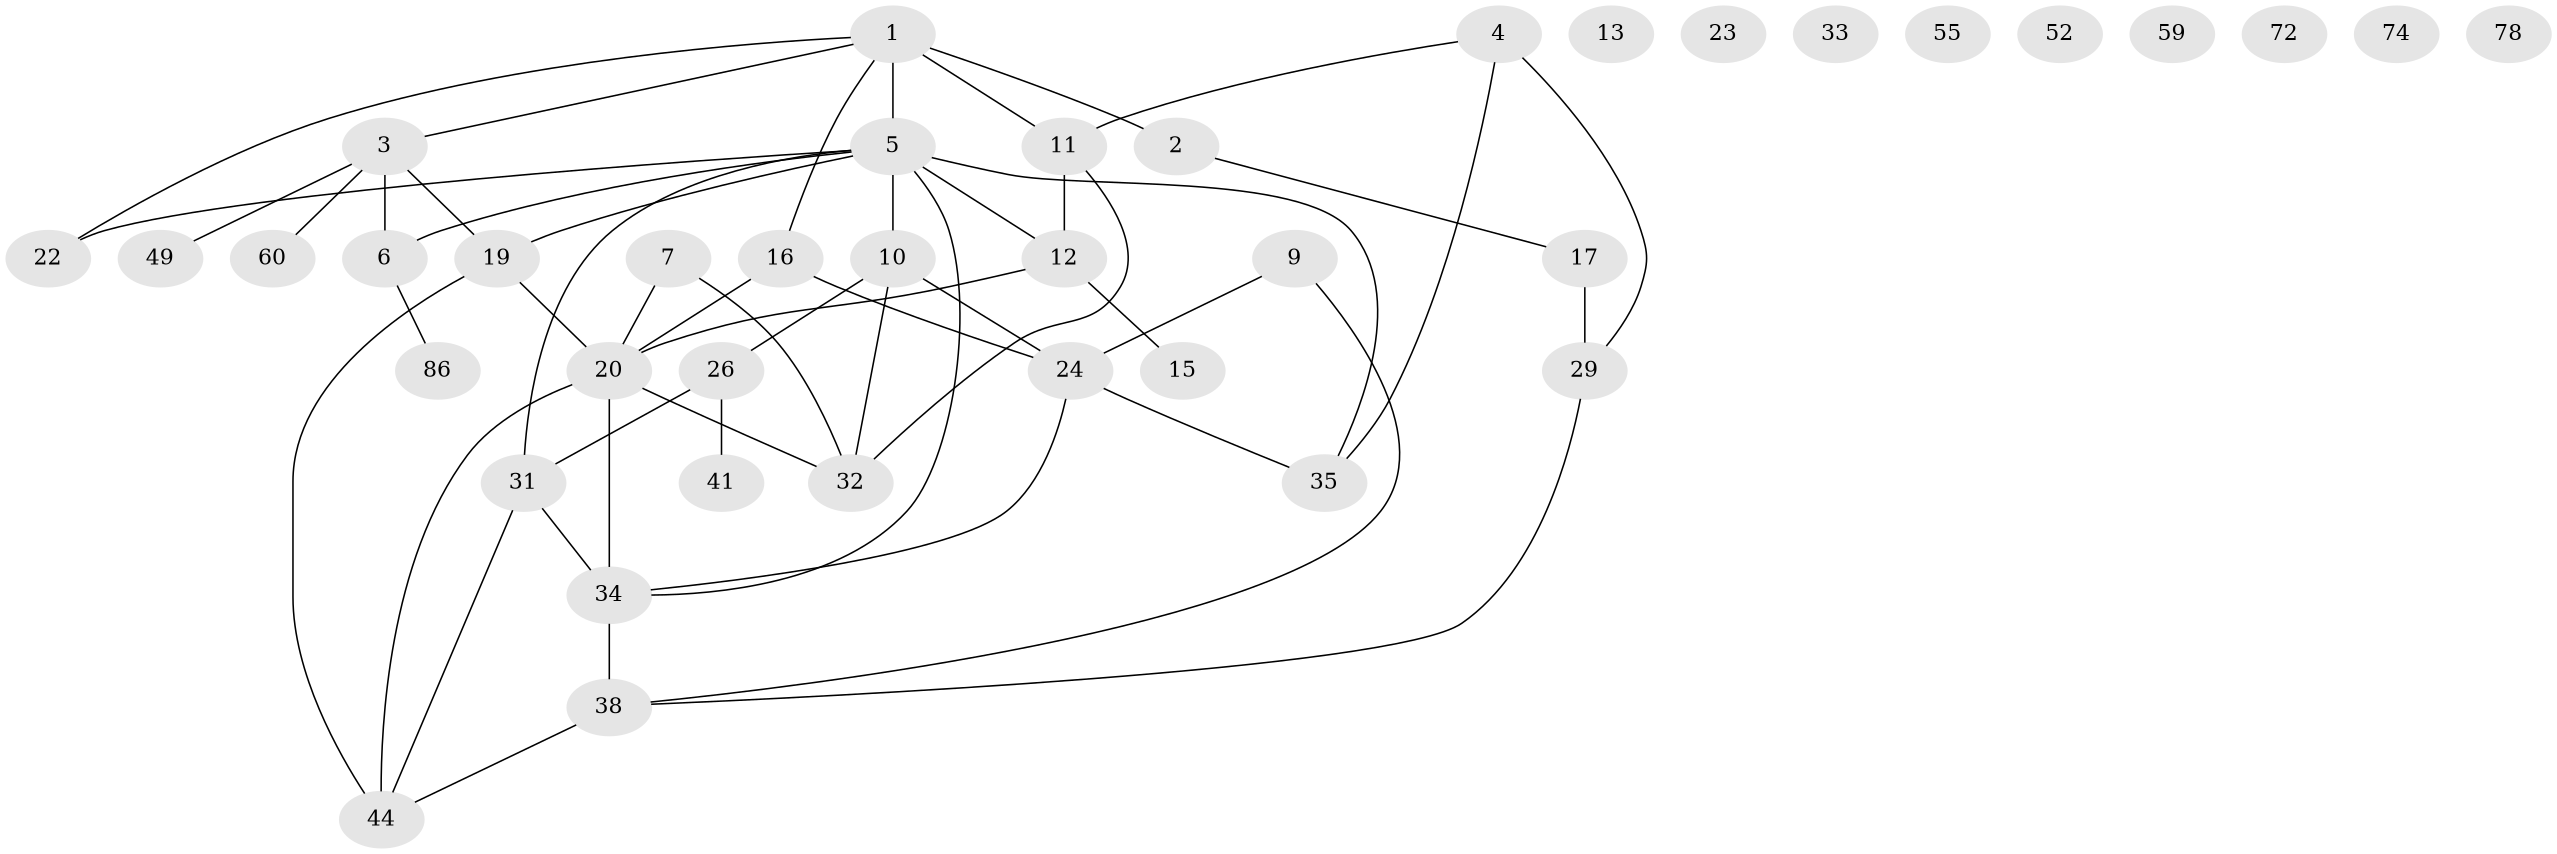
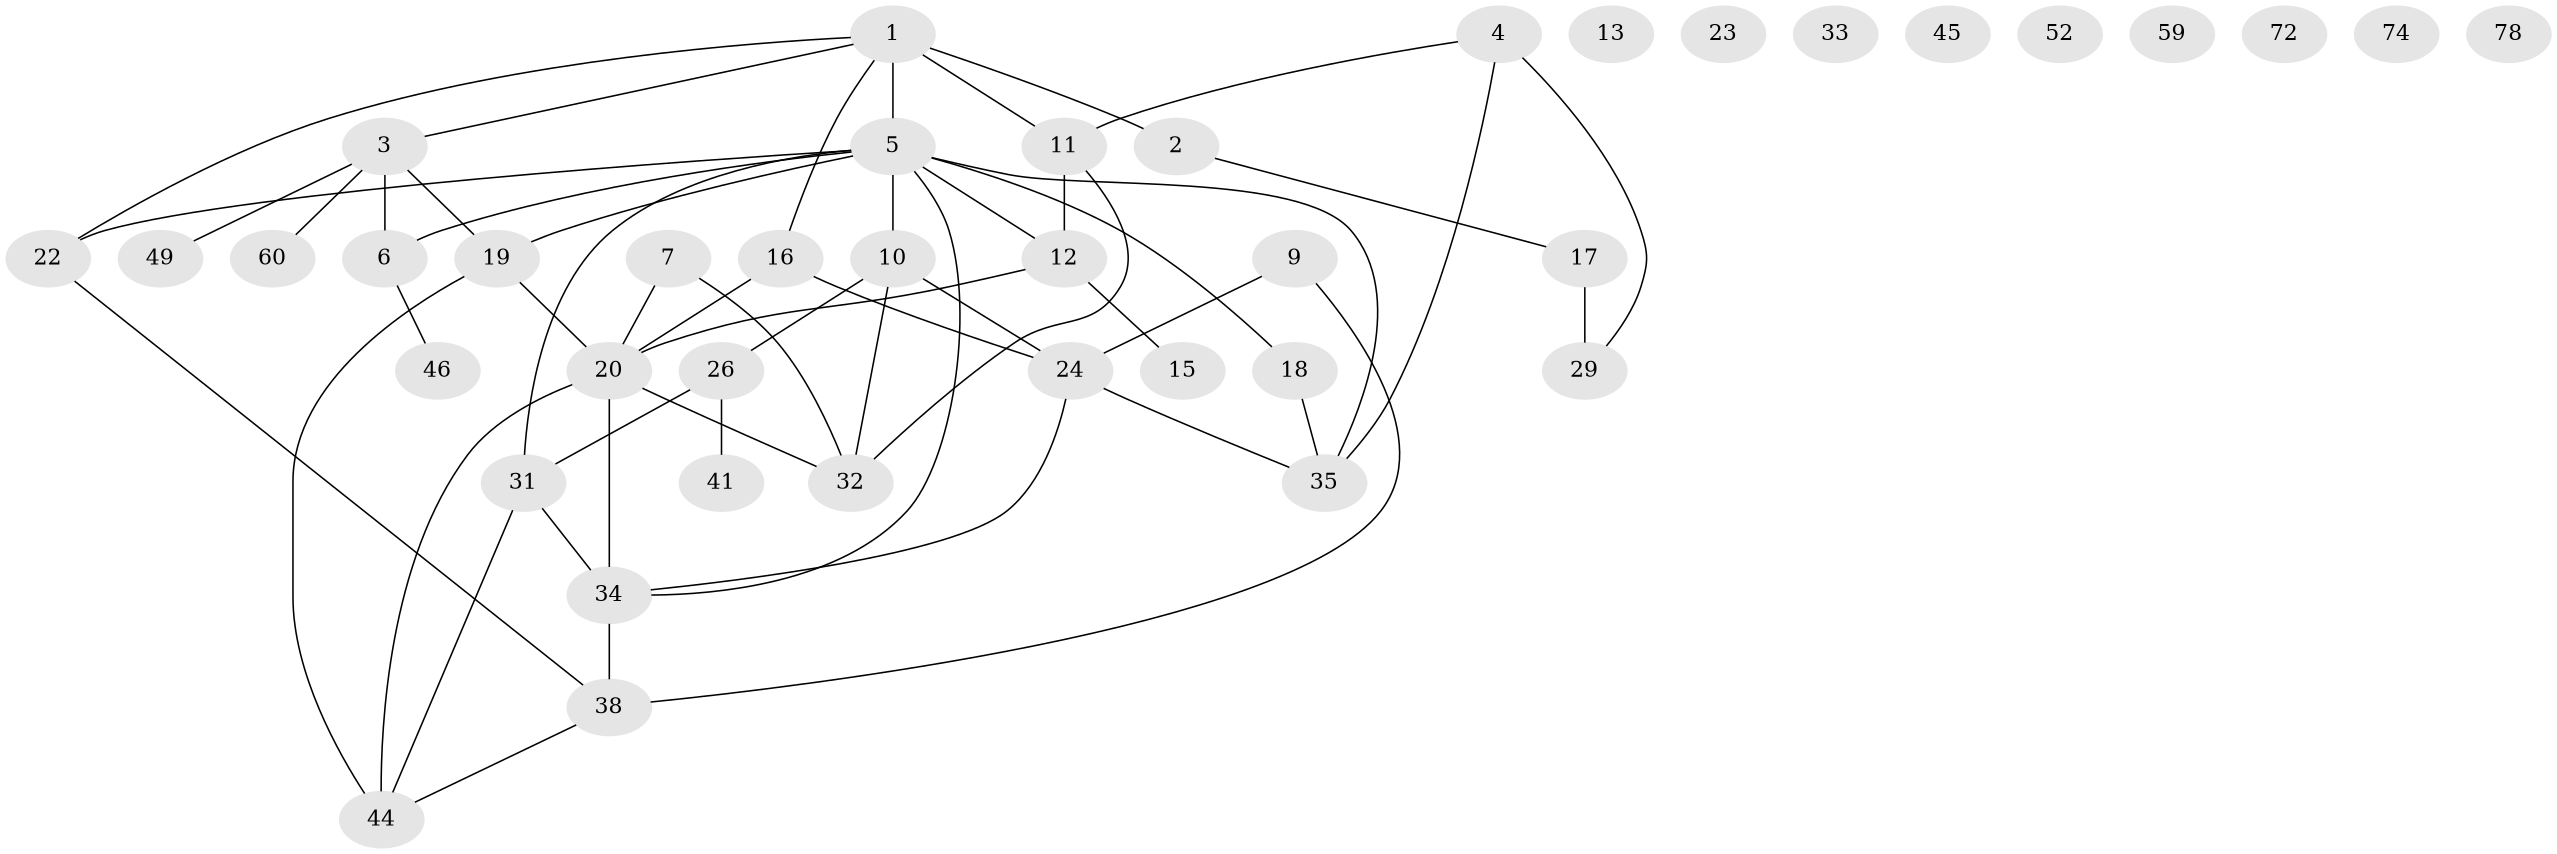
node "55": label "55" -> "45"
node "86": label "86" -> "46"
node "18": added
edge "29" -- "38": now "22" -- "38"
